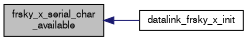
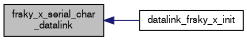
node "frsky_x_serial_char _available": label "frsky_x_serial_char _available" -> "frsky_x_serial_char _datalink"
